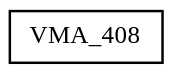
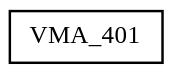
node "VMA_408": label "VMA_408" -> "VMA_401"
